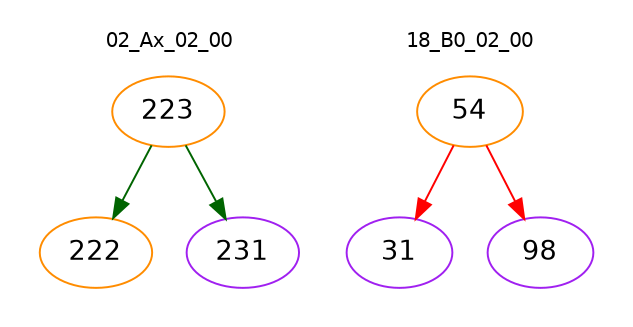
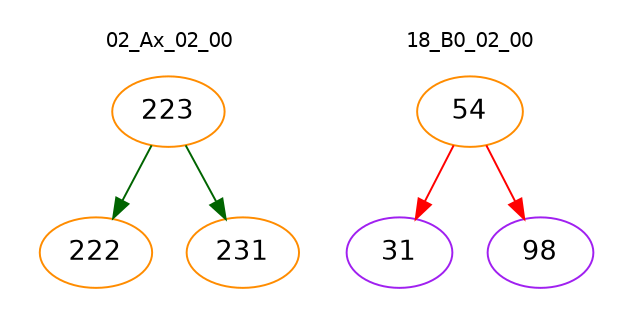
node "231": color purple -> darkorange
